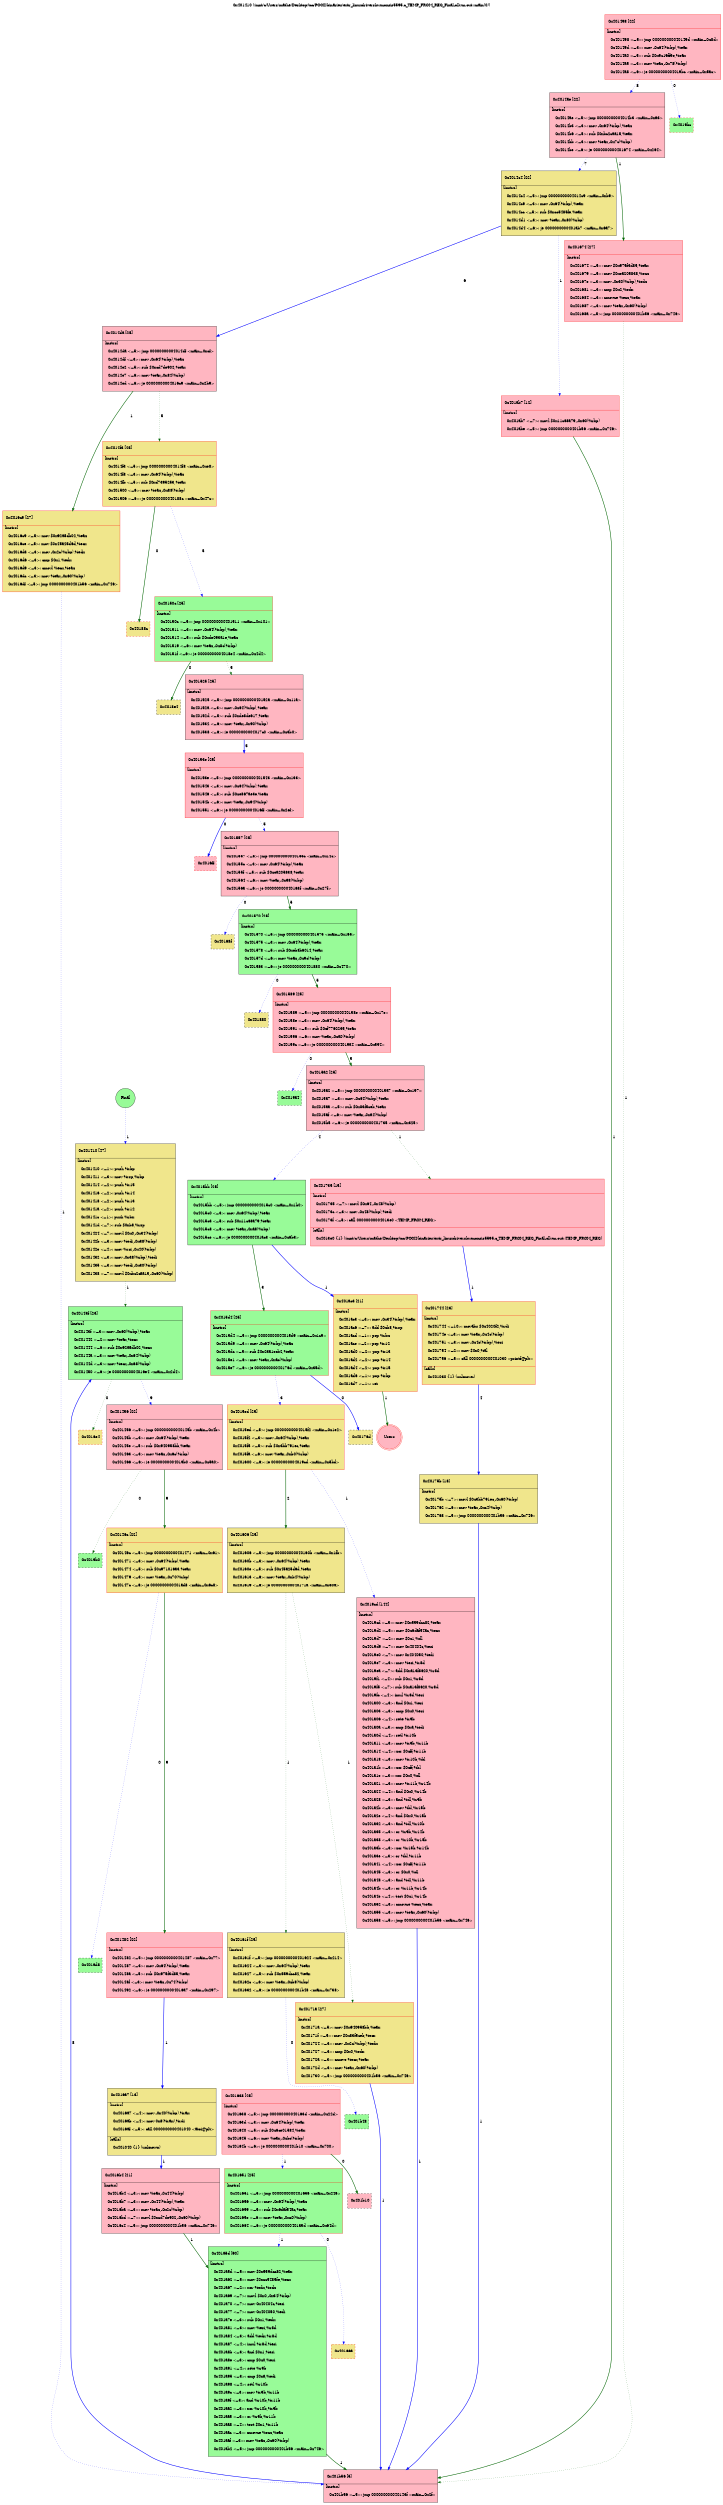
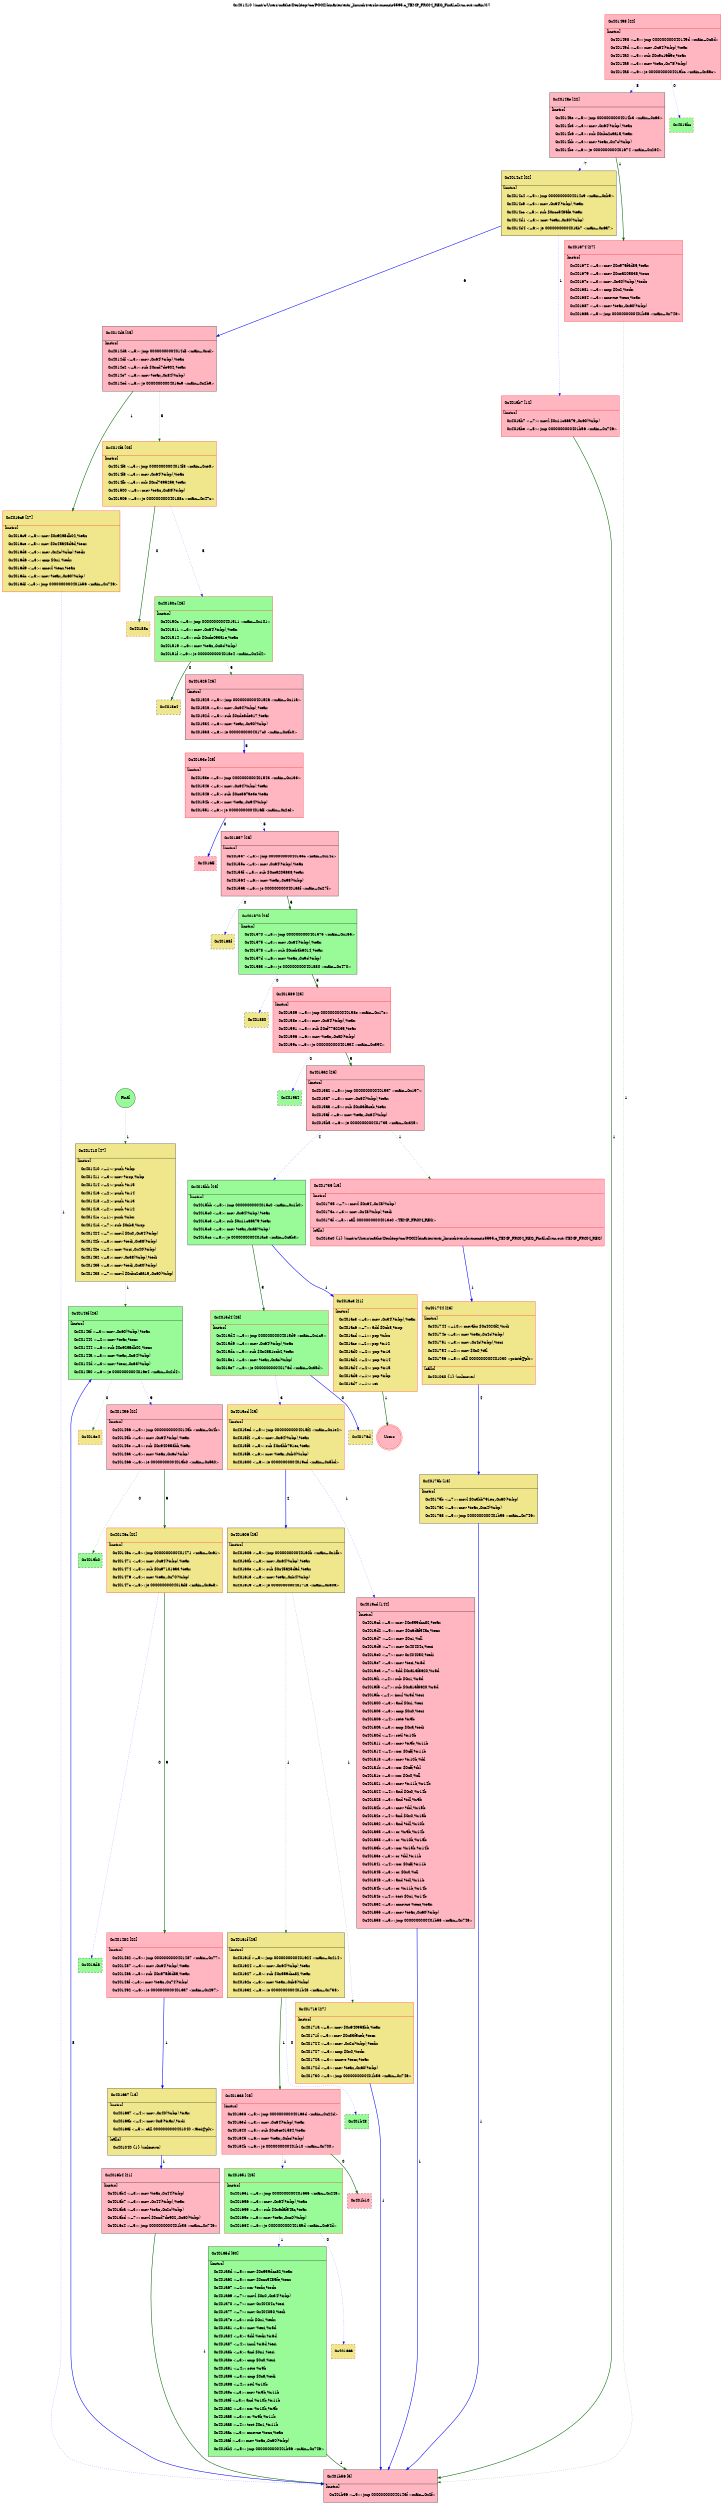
edge "Final" -> "0x401410 [47]": color blue -> darkgreen
edge "0x4015ed [25]" -> "0x401606 [25]": color darkgreen -> blue
edge "0x40161f [25]" -> "0x401638 [25]": added, label "1"
edge "0x4016b4 [21]" -> "0x401a5d [90]": now "0x4016b4 [21]" -> "0x401b56 [5]"
